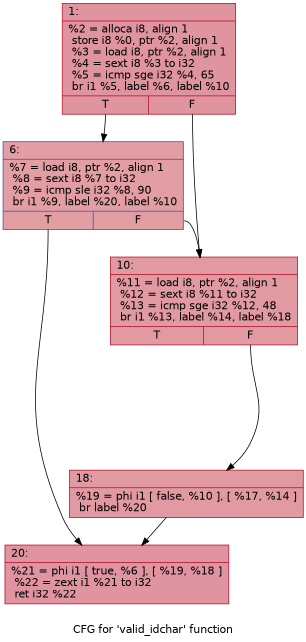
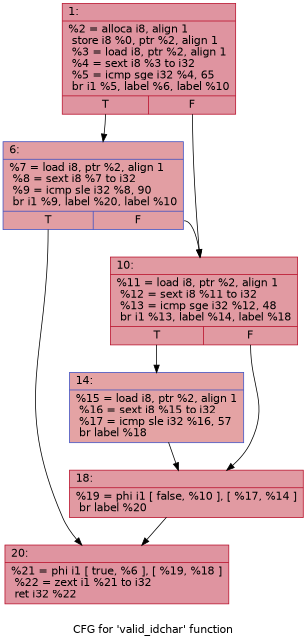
node "14:": added
